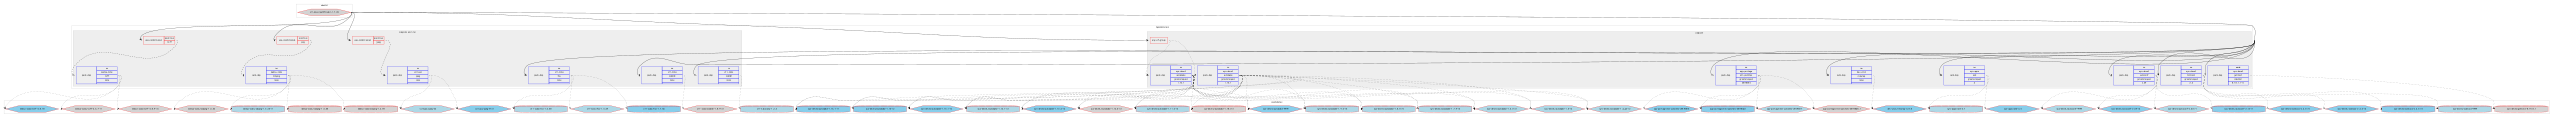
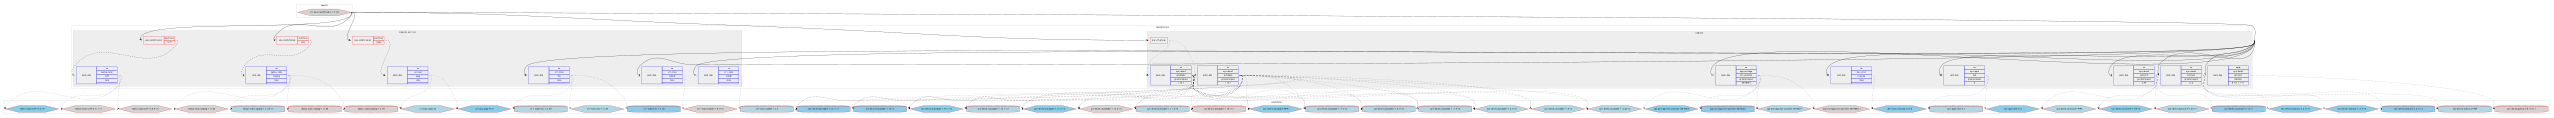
node "x11-libs/any-1.2.3": label "x11-libs/any-1.2.3" -> "x11-libs/libSM-1.2.3"
